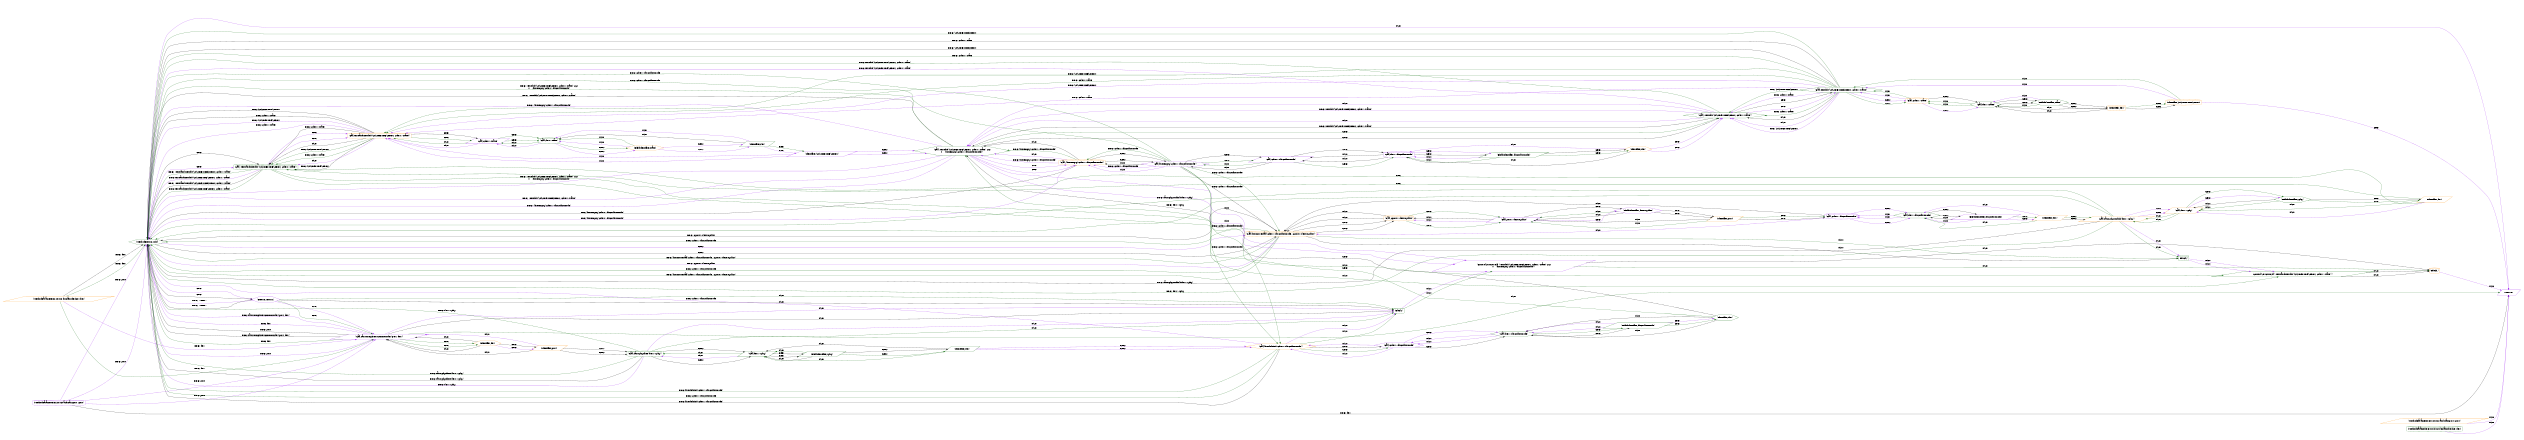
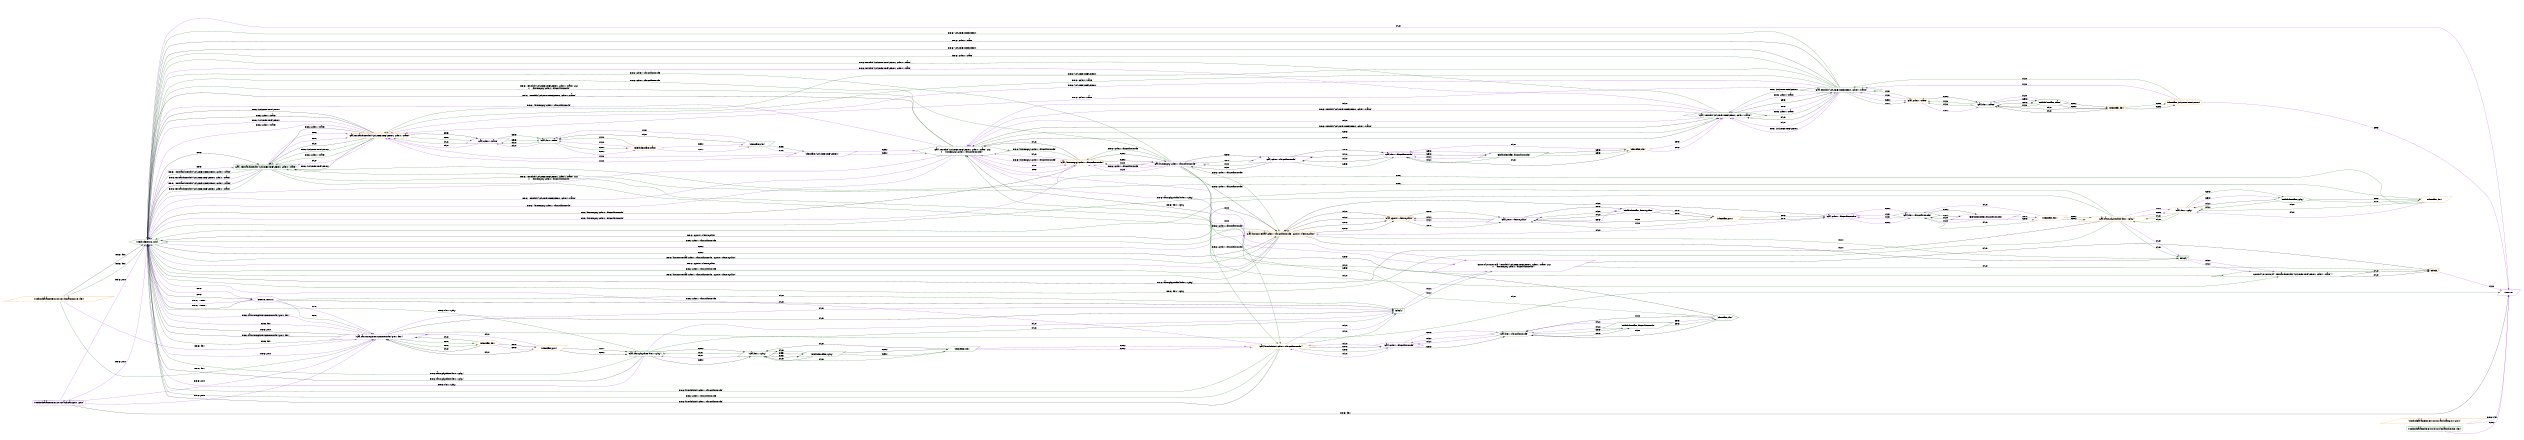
node "(MethodParameterIn,struct domain_device *dev)": label "(MethodParameterIn,struct domain_device *dev)" -> "(MethodParameterIn,struct domain_move *dev)"
edge "(MethodParameterOut,struct asd_sas_port *port)" -> "1000101": label "AST: " -> "DDG: dev"
edge "(MethodParameterOut,struct domain_device *dev)" -> "1000101": label "AST: " -> "CFG: "
